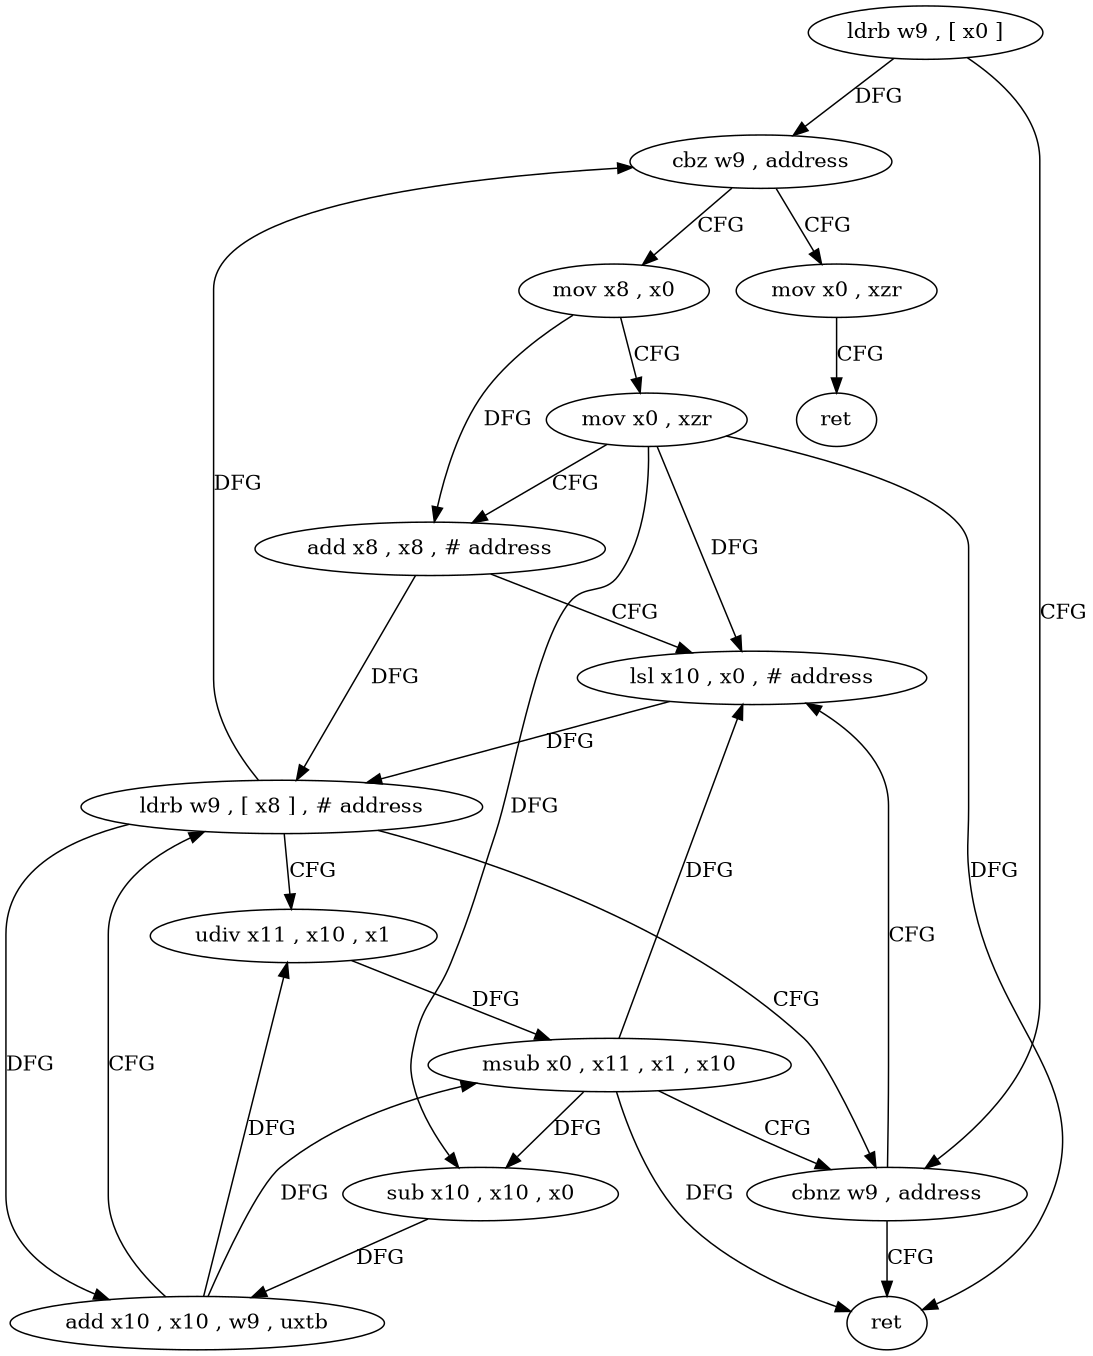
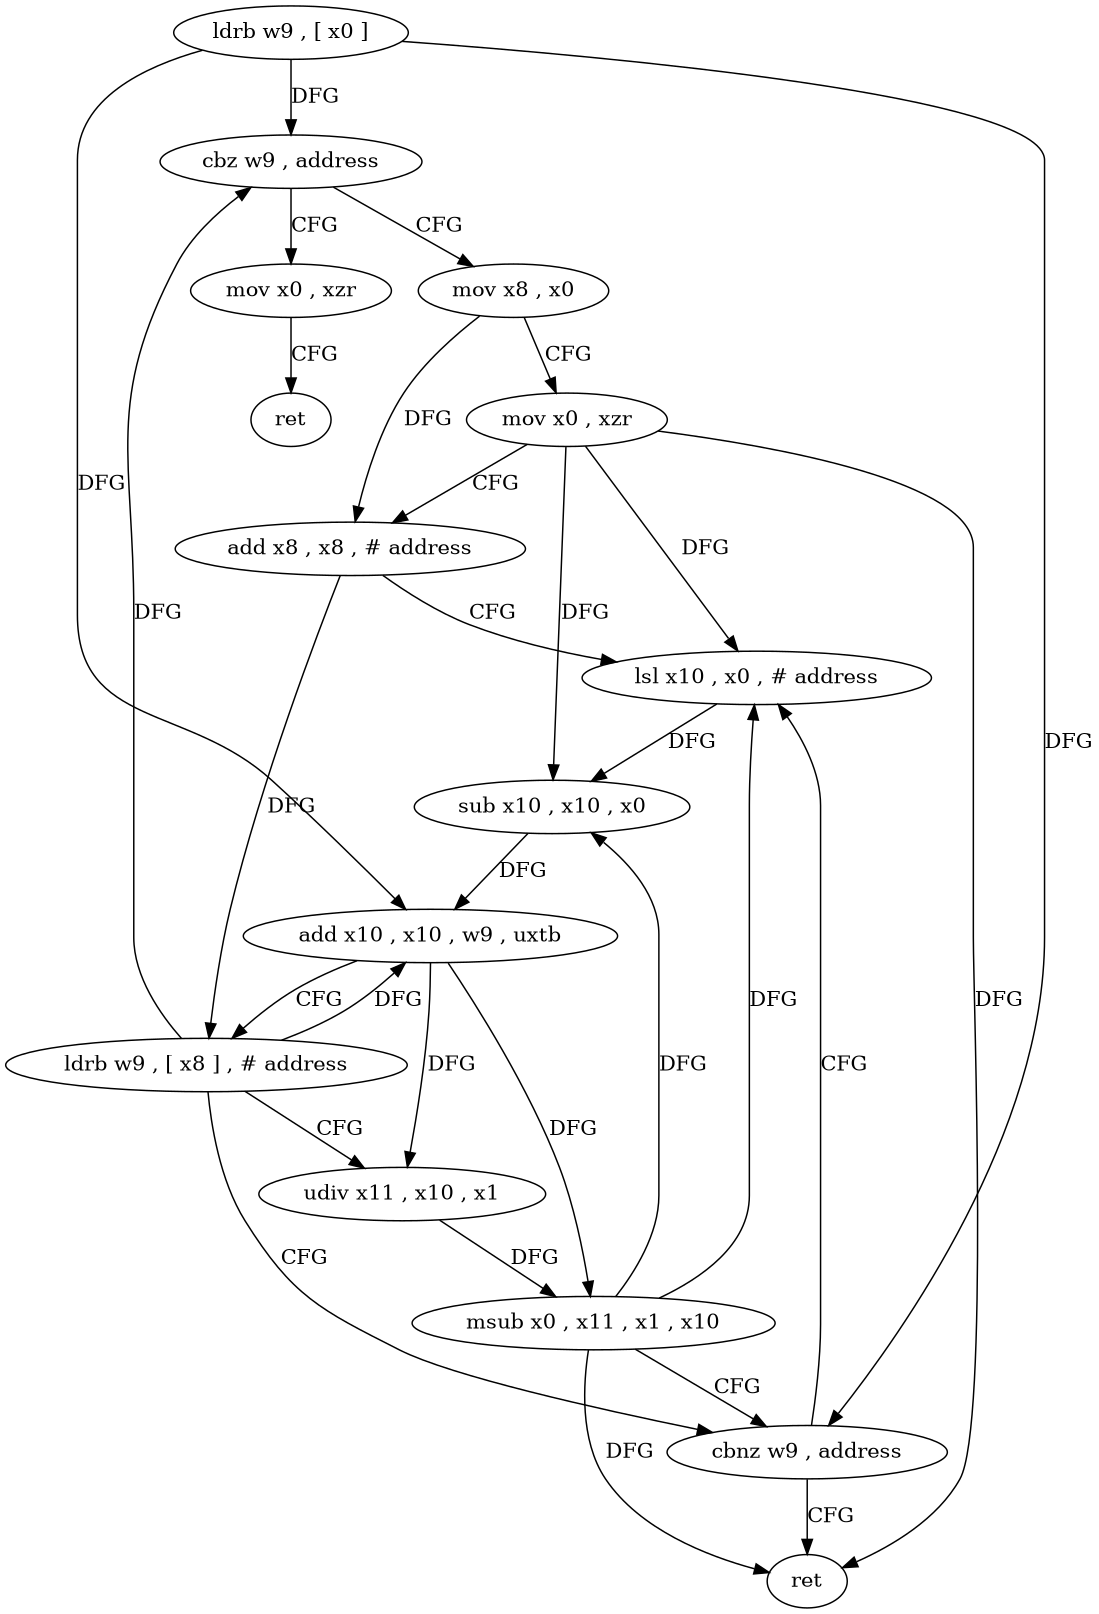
edge "ldrb w9 , [ x0 ]" -> "add x10 , x10 , w9 , uxtb": added, label "DFG"
edge "ldrb w9 , [ x0 ]" -> "cbnz w9 , address": label "CFG" -> "DFG"
edge "lsl x10 , x0 , # address" -> "ldrb w9 , [ x8 ] , # address": now "lsl x10 , x0 , # address" -> "sub x10 , x10 , x0"
